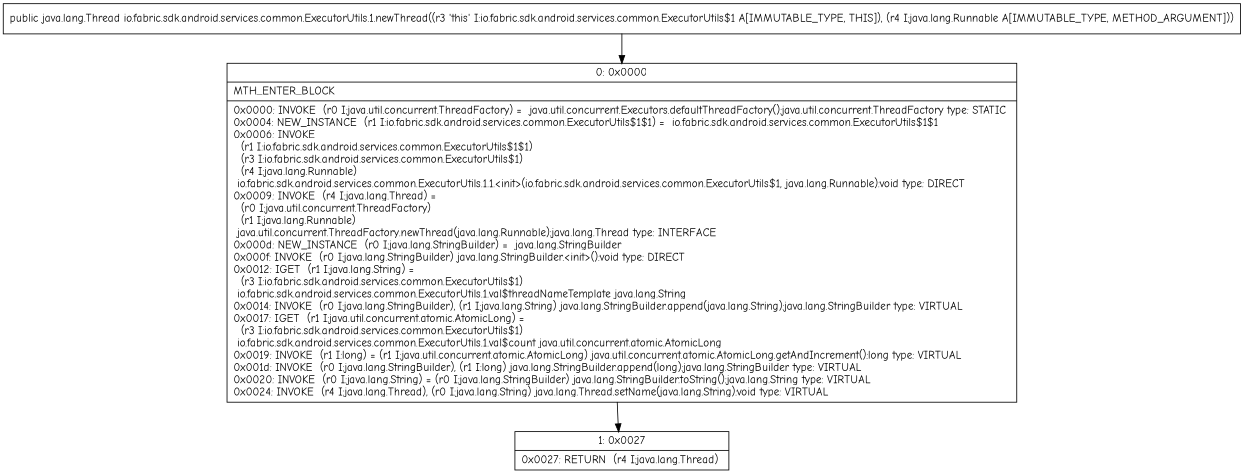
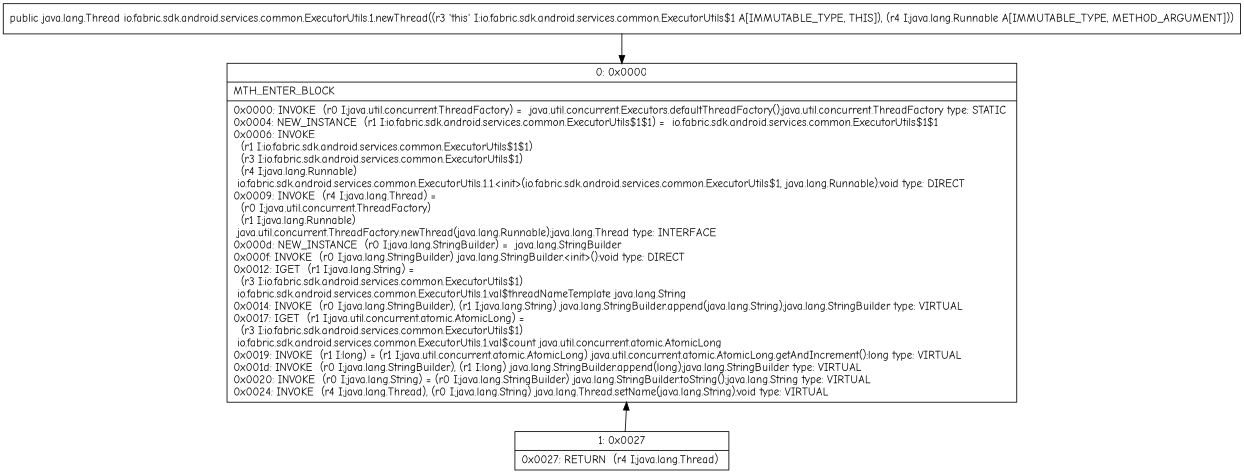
edge "0: 0x0000" -> "1: 0x0027": reversed
